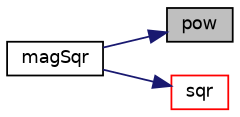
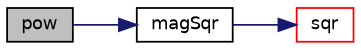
edge "magSqr" -> "pow": reversed
